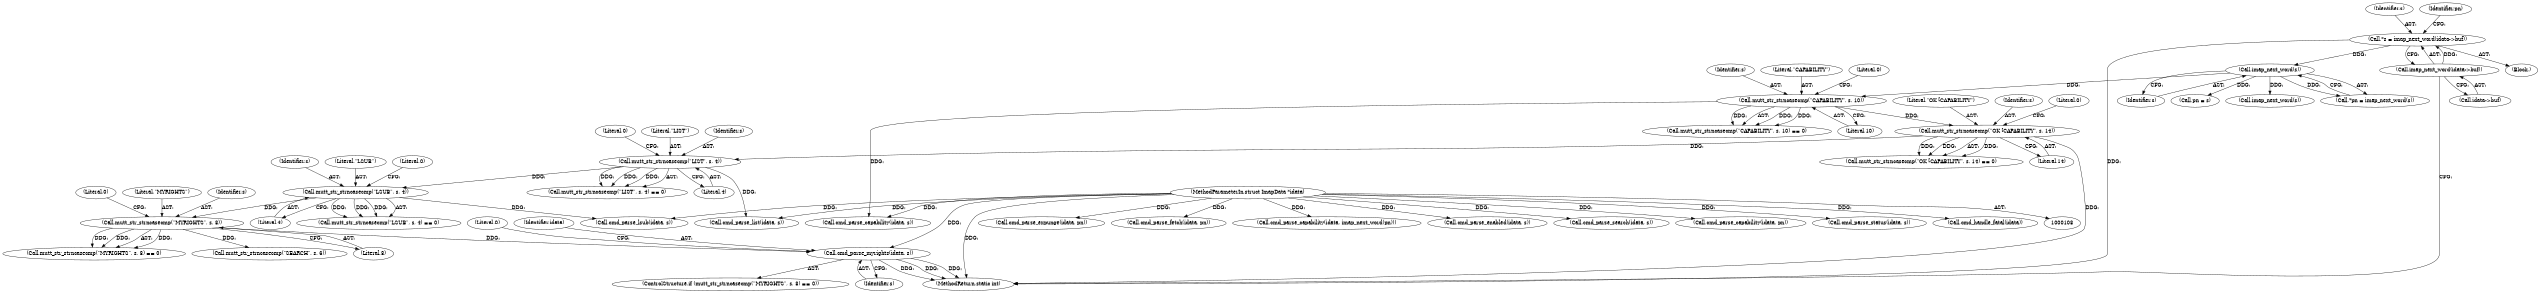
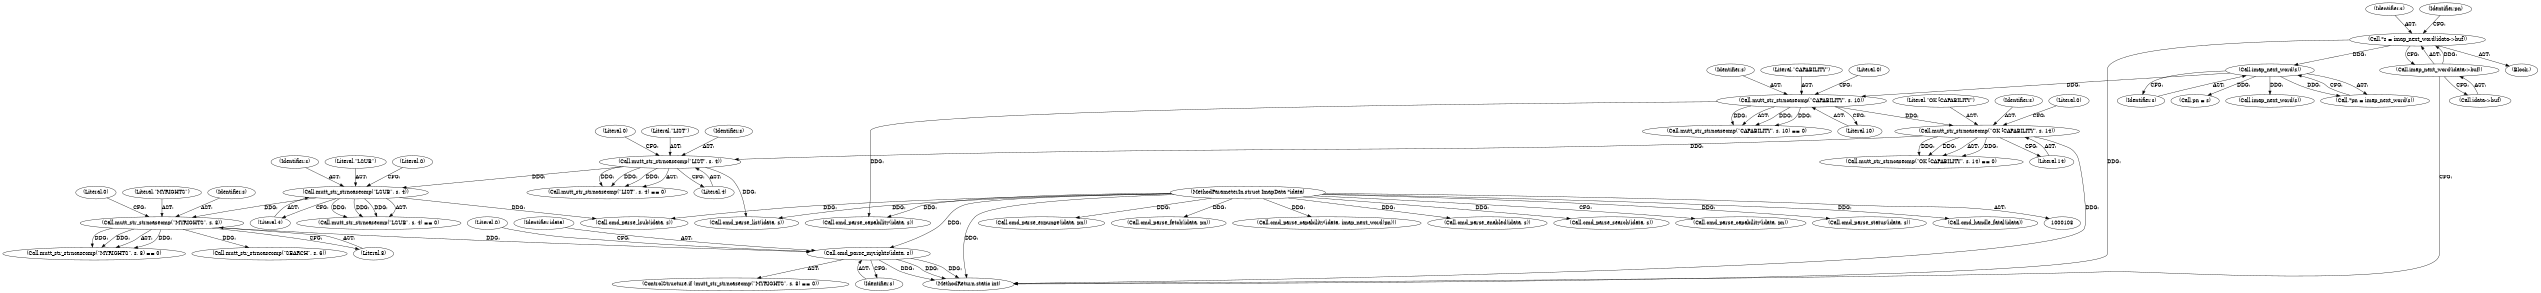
edge "(MethodParameterIn,struct ImapData *idata)" -> "(Call,cmd_parse_capability(idata, pn))": label "DDG: " -> "CFG: "
